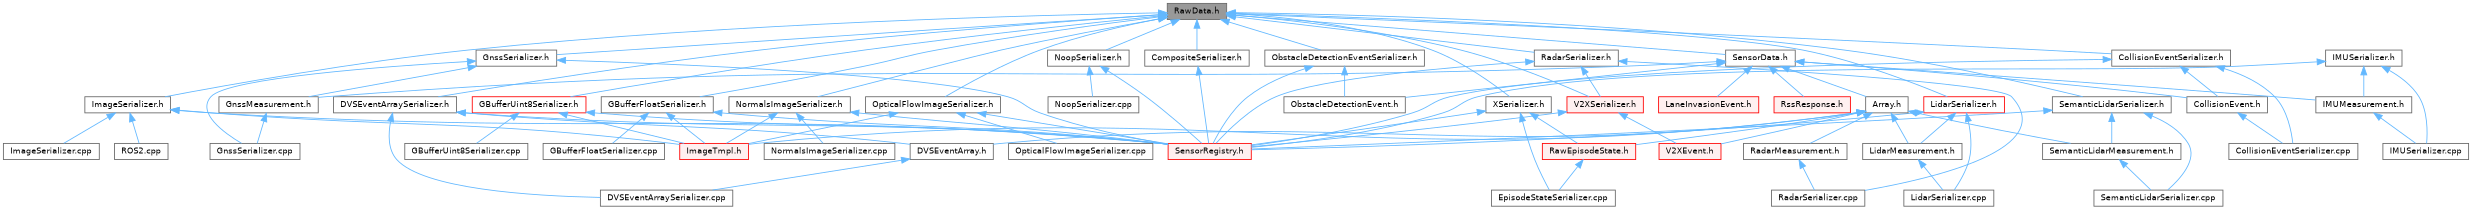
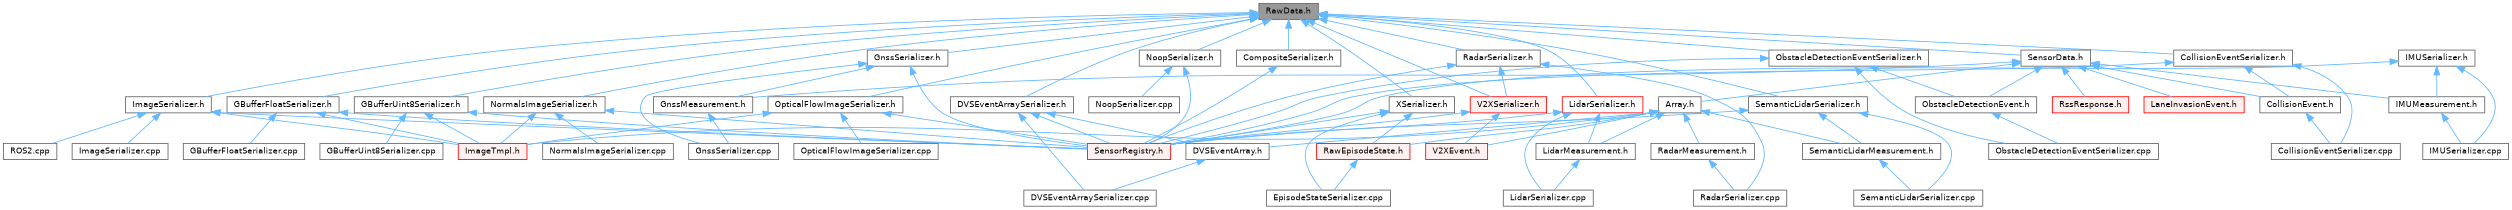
node "GBufferUint8Serializer.h": color red -> grey40
node "ObstacleDetectionEventSerializer.cpp": added
